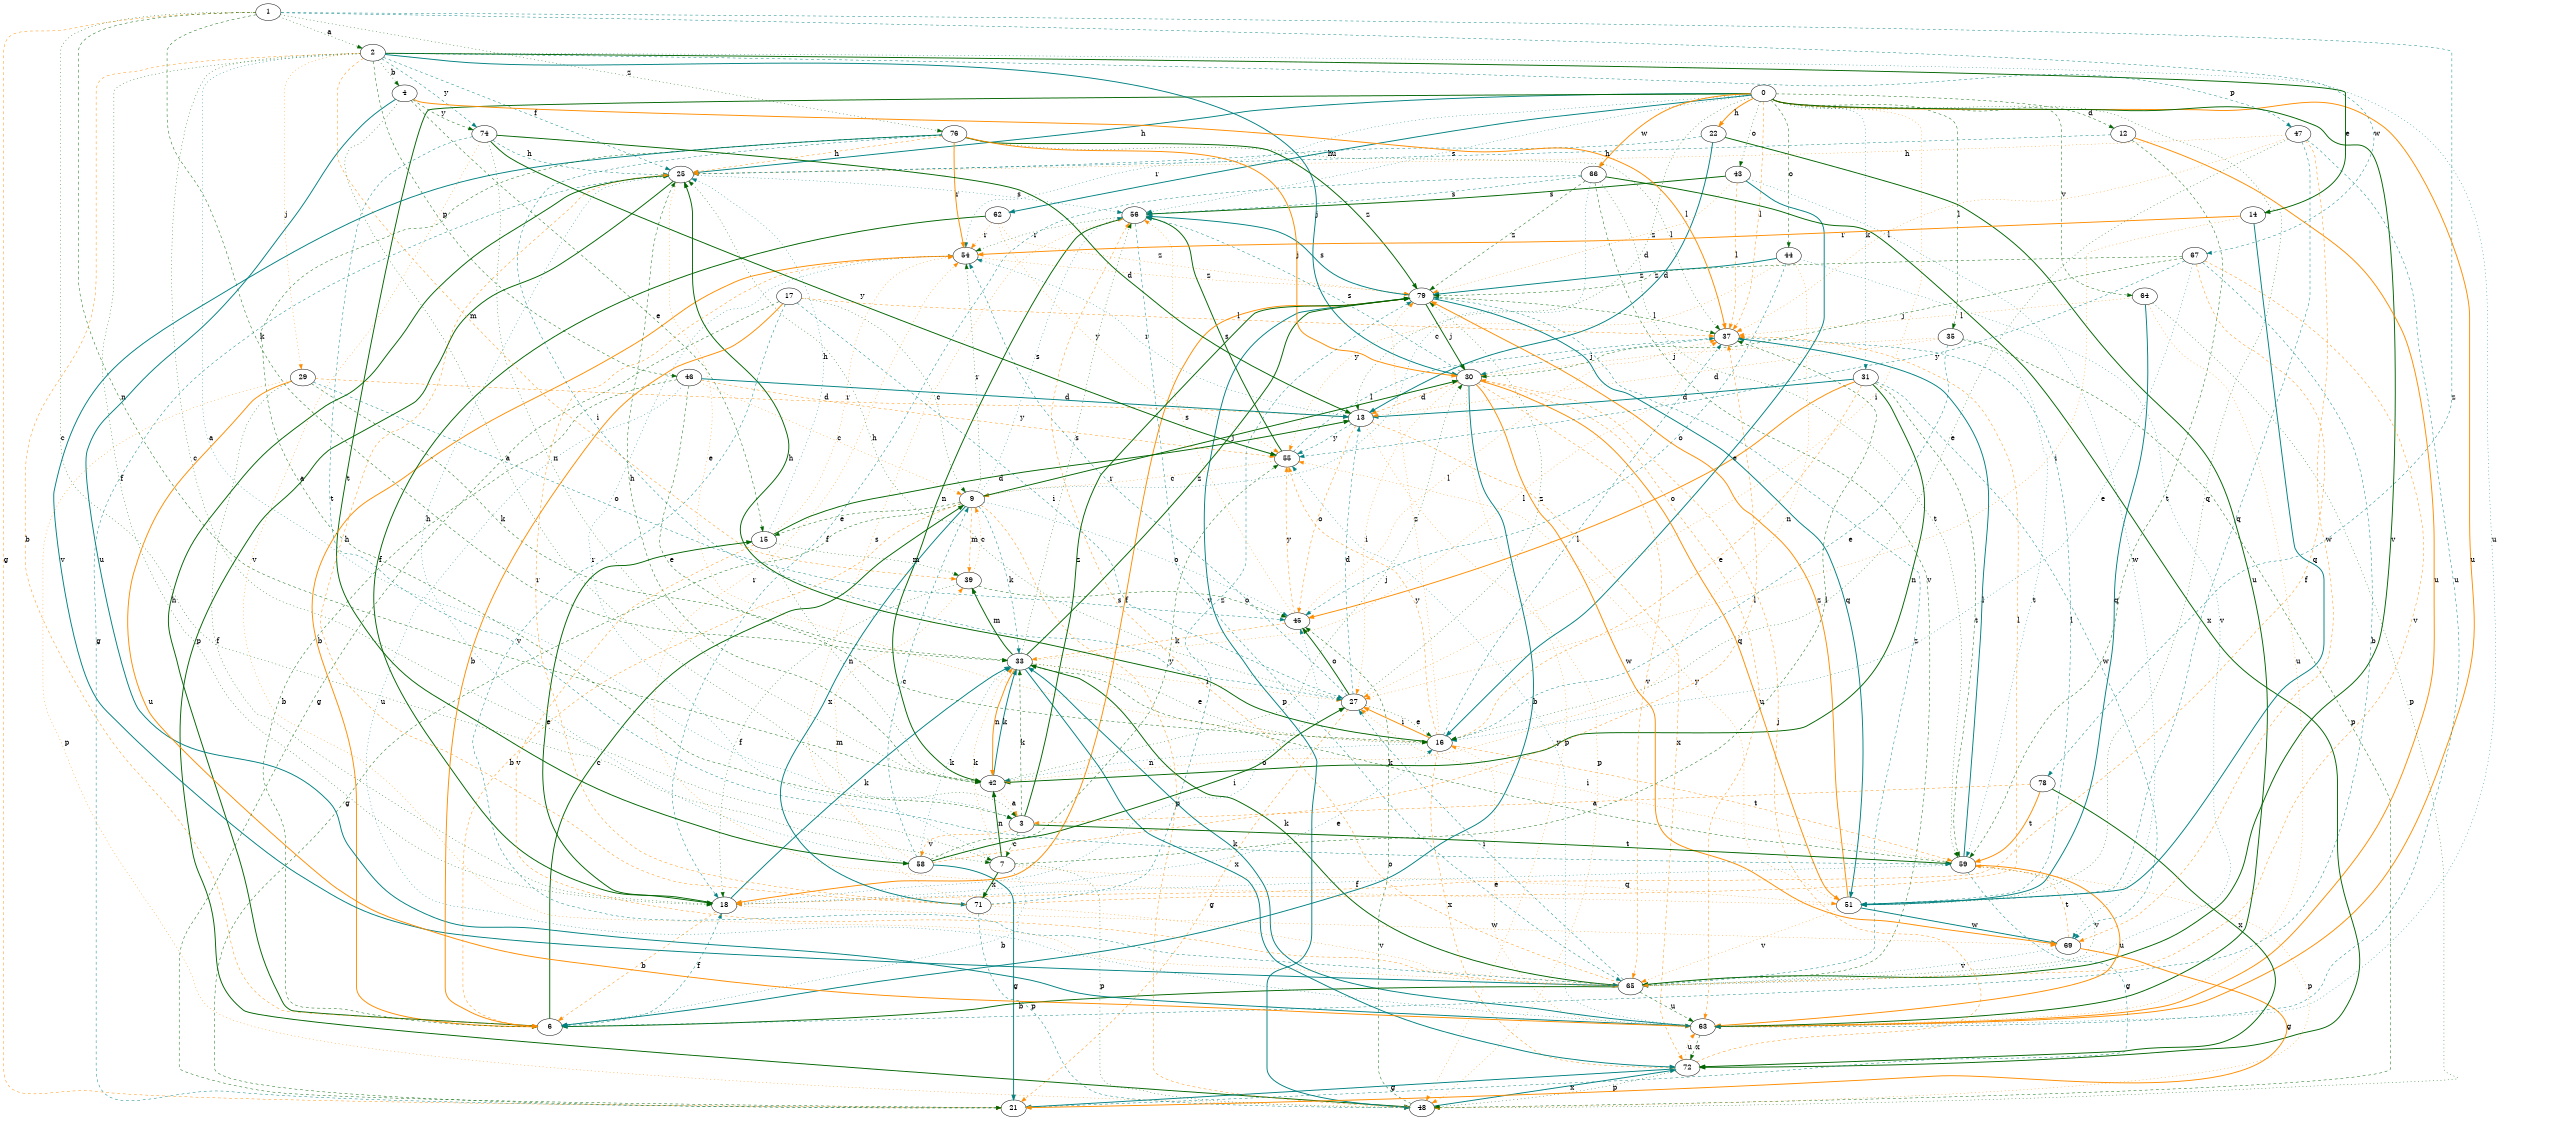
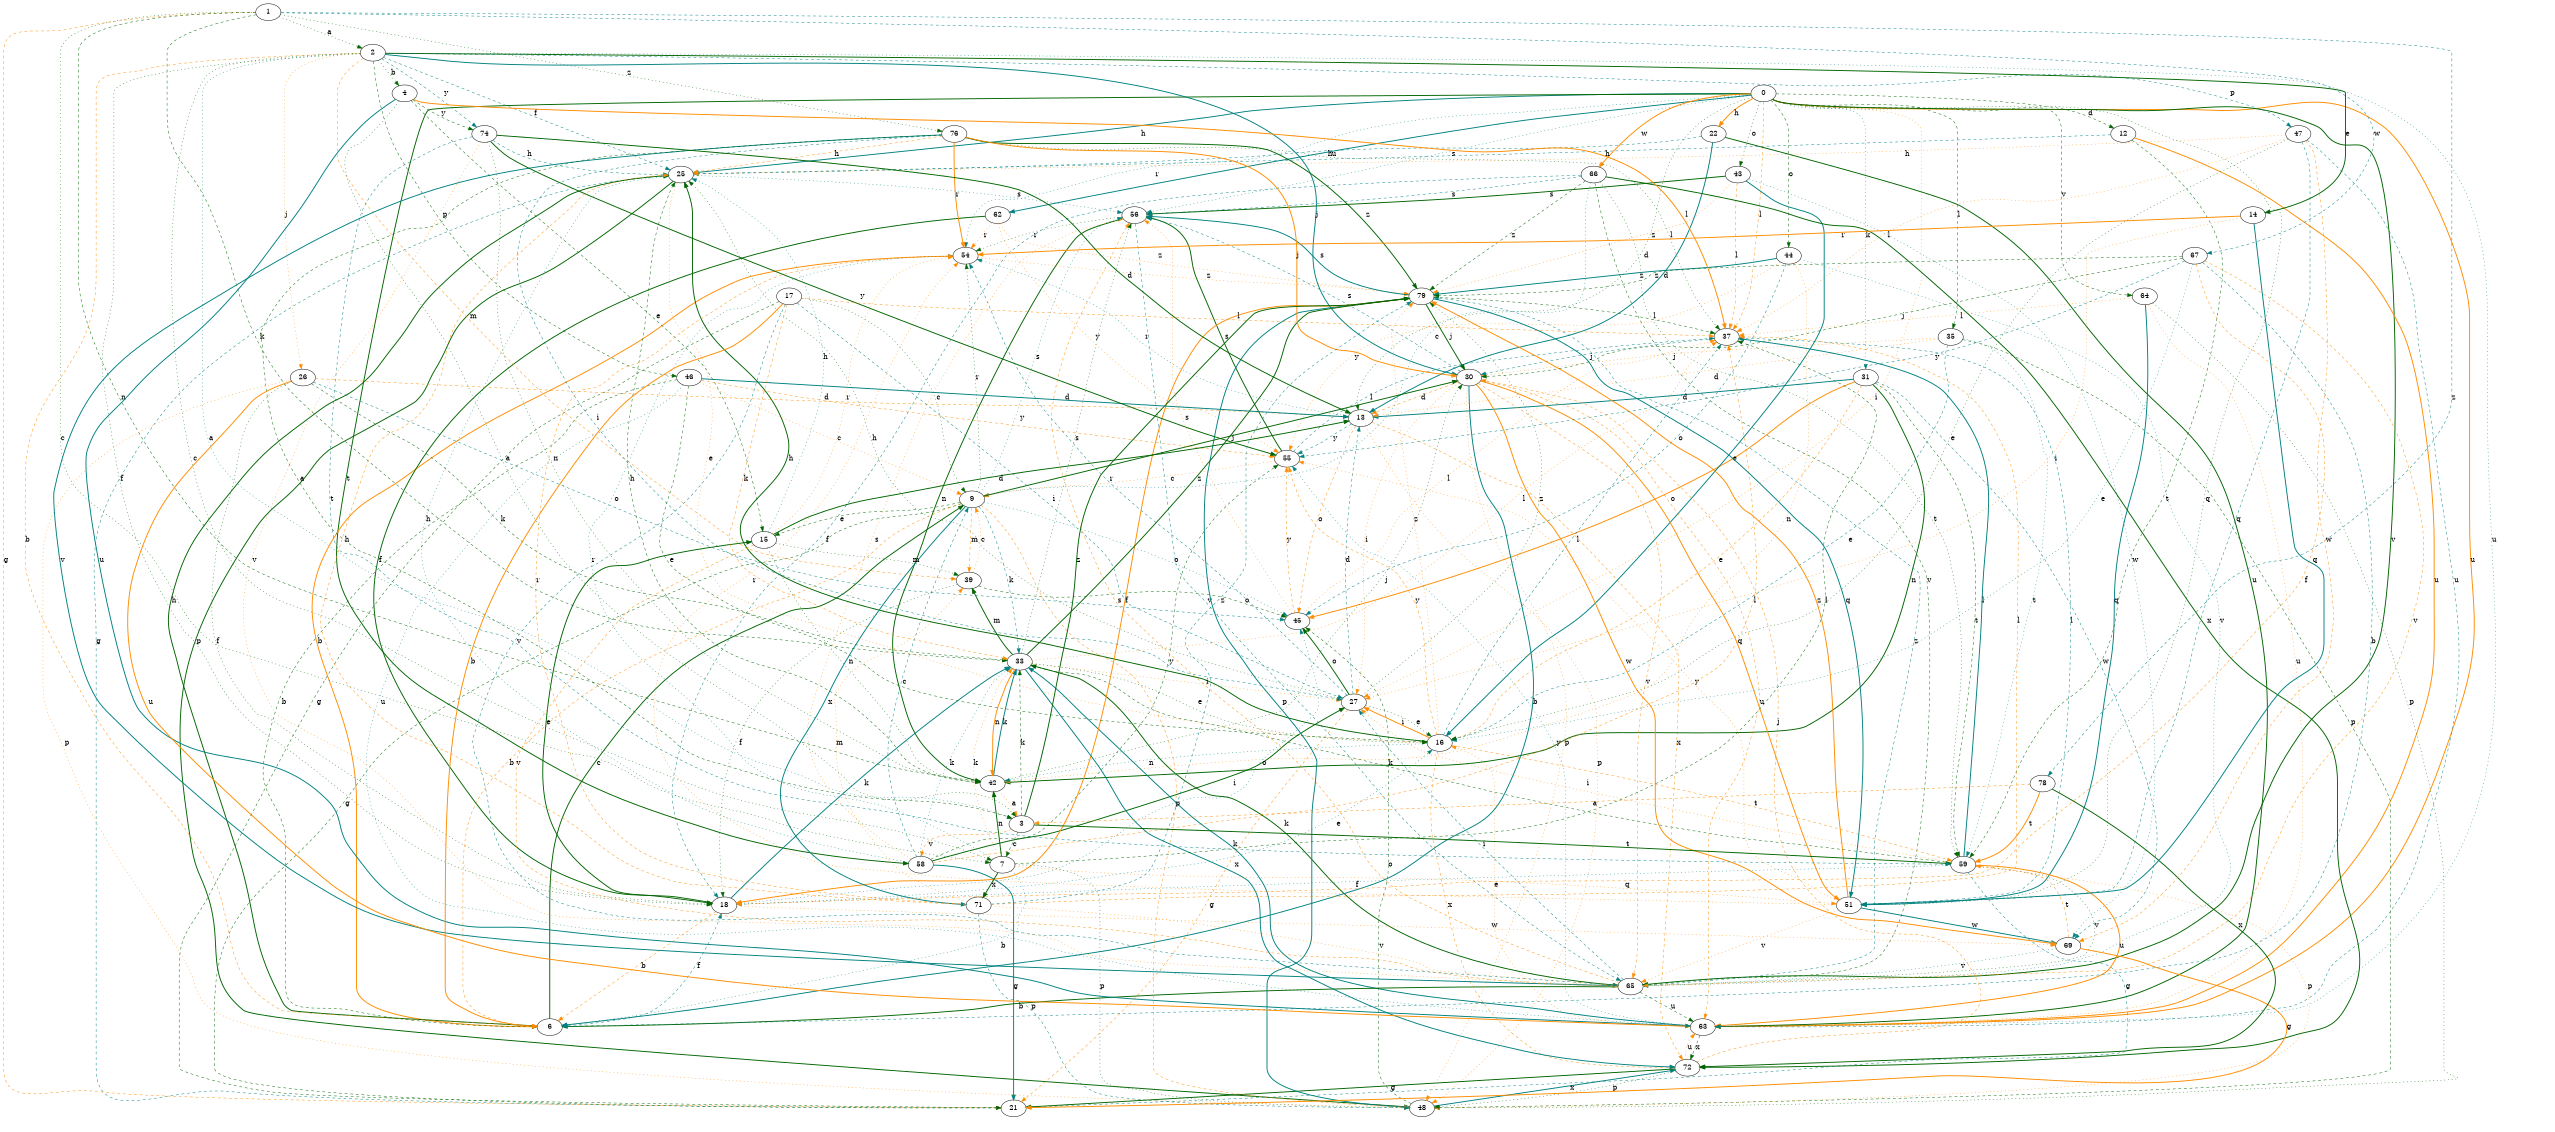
node "29": label "29" -> "26"
edge "45" -> "33": now "17" -> "33"
edge "72" -> "21": color teal -> darkgreen
